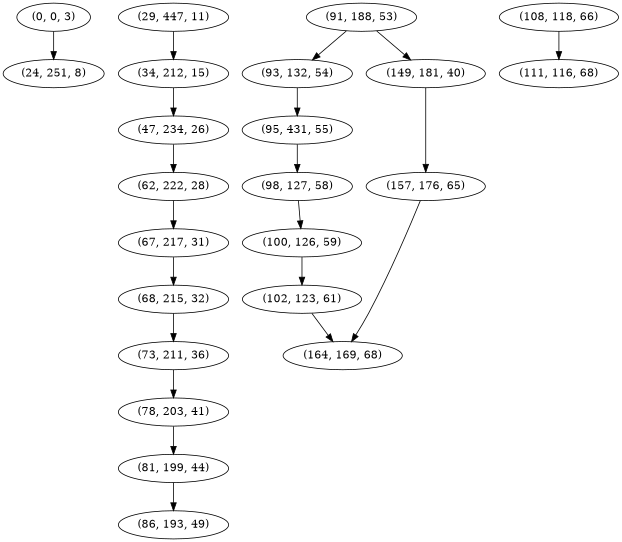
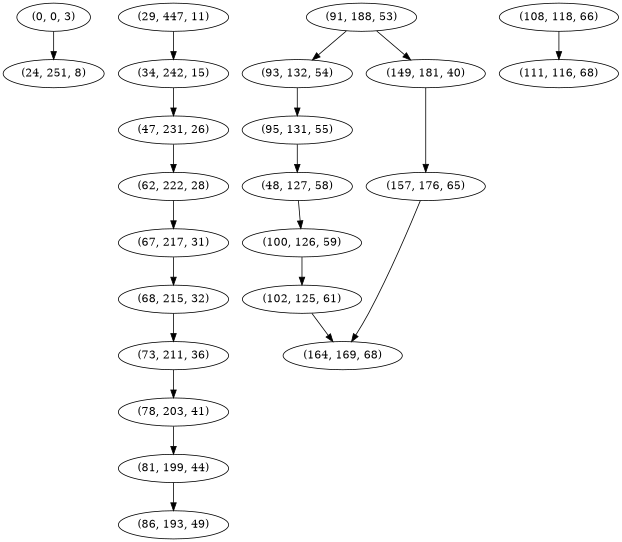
node "(34, 212, 15)": label "(34, 212, 15)" -> "(34, 242, 15)"
node "(47, 234, 26)": label "(47, 234, 26)" -> "(47, 231, 26)"
node "(95, 431, 55)": label "(95, 431, 55)" -> "(95, 131, 55)"
node "(98, 127, 58)": label "(98, 127, 58)" -> "(48, 127, 58)"
node "(102, 123, 61)": label "(102, 123, 61)" -> "(102, 125, 61)"
